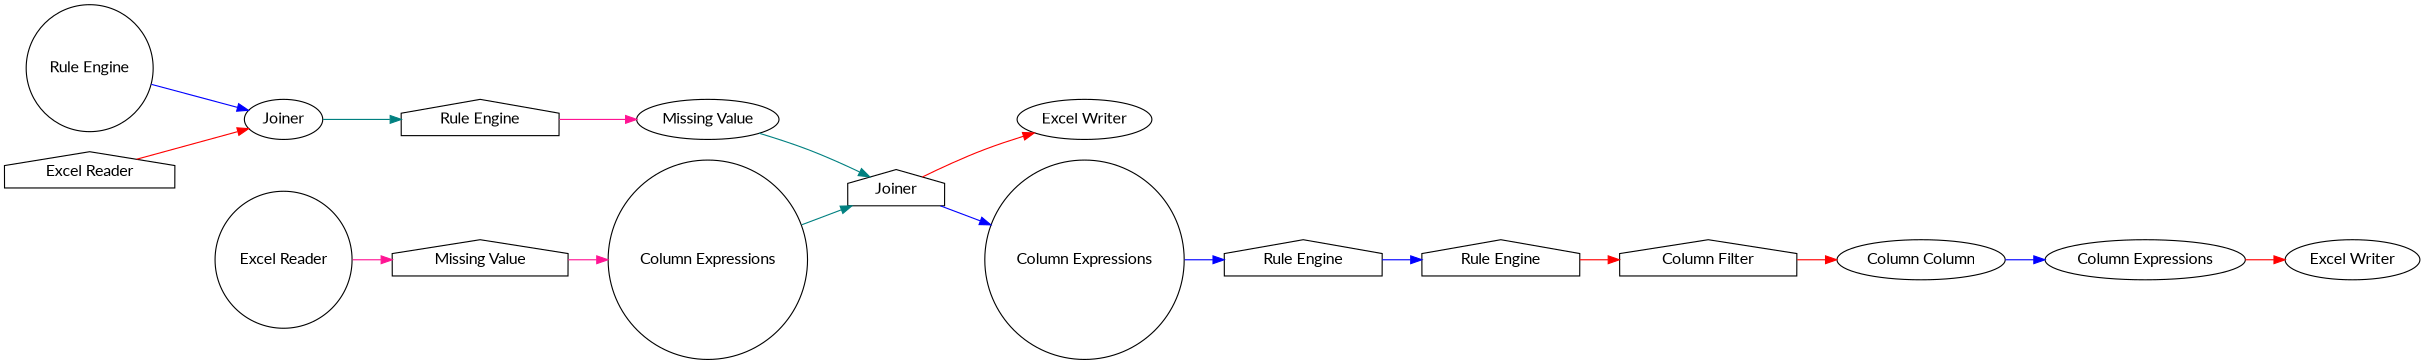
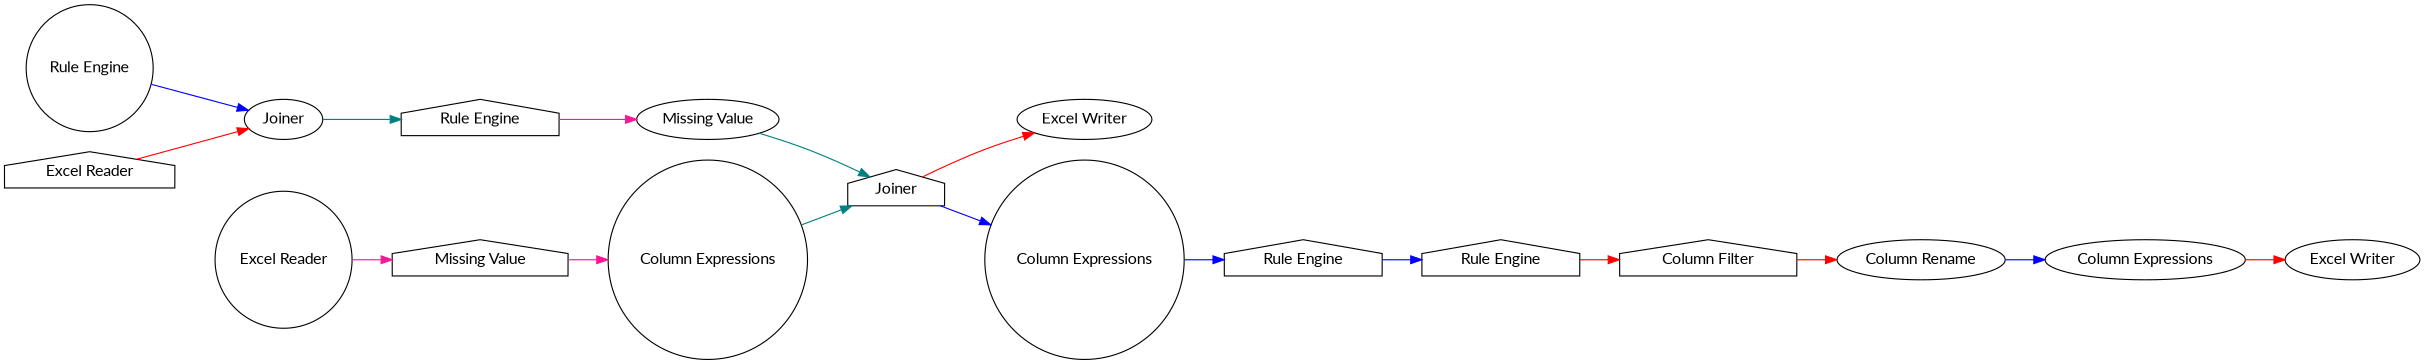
node "Column Column": label "Column Column" -> "Column Rename"
